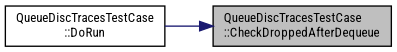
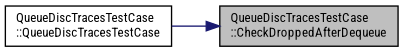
node "QueueDiscTracesTestCase ::DoRun": label "QueueDiscTracesTestCase ::DoRun" -> "QueueDiscTracesTestCase ::QueueDiscTracesTestCase"
